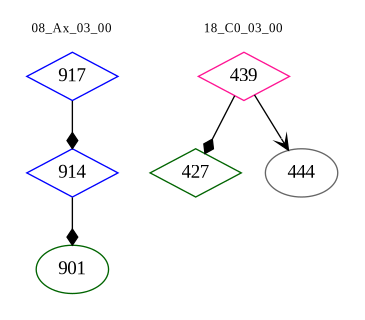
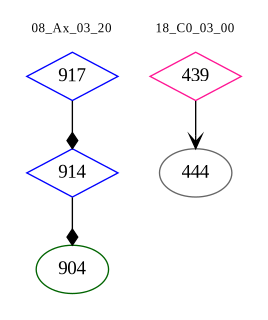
cluster "08_Ax_03_00": label "08_Ax_03_00" -> "08_Ax_03_20"
node "427": removed
node "901": label "901" -> "904"
